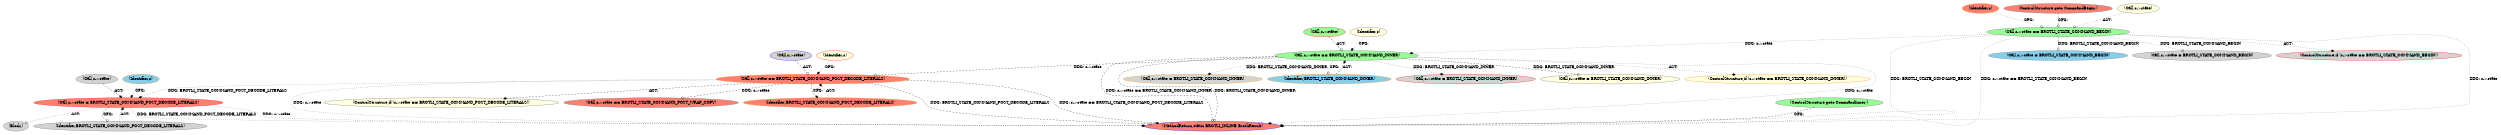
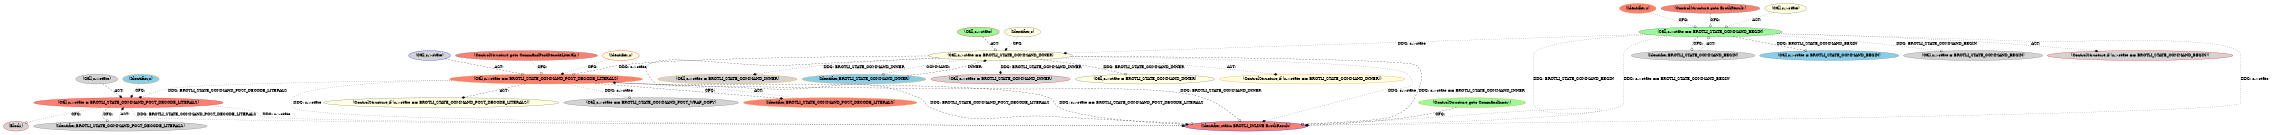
node "(ControlStructure,goto CommandBegin;)": label "(ControlStructure,goto CommandBegin;)" -> "(ControlStructure,goto BrotliResult;)"
node "(ControlStructure,goto CommandPostDecodeLiterals;)": added
node "(Call,s->state == BROTLI_STATE_COMMAND_INNER)": fillcolor palegreen -> lightyellow
node "(Identifier,BROTLI_STATE_COMMAND_BEGIN)": added
edge "(Call,s->state == BROTLI_STATE_COMMAND_INNER)" -> "(Identifier,BROTLI_STATE_COMMAND_INNER)": label "CFG: " -> "COMMAND: "
edge "(Identifier,BROTLI_STATE_COMMAND_INNER)" -> "(Call,s->state == BROTLI_STATE_COMMAND_INNER)": label "AST: " -> "INNER: "
edge "(Call,s->state == BROTLI_STATE_COMMAND_POST_DECODE_LITERALS)" -> "(Call,s->state == BROTLI_STATE_COMMAND_POST_WRAP_COPY)": style dashed -> dotted
node "(Call,s->state == BROTLI_STATE_COMMAND_POST_WRAP_COPY)": fillcolor salmon -> lightgrey
node "(ControlStructure,goto CommandInner;)": color gray40 -> darkorange
edge "(Call,s->state = BROTLI_STATE_COMMAND_POST_DECODE_LITERALS)" -> "(Block,)": label "AST: " -> "CFG: "
node "(Block,)": color gray40 -> red
node "(MethodReturn,static BROTLI_INLINE BrotliResult)": label "(MethodReturn,static BROTLI_INLINE BrotliResult)" -> "(Identifier,static BROTLI_INLINE BrotliResult)"
